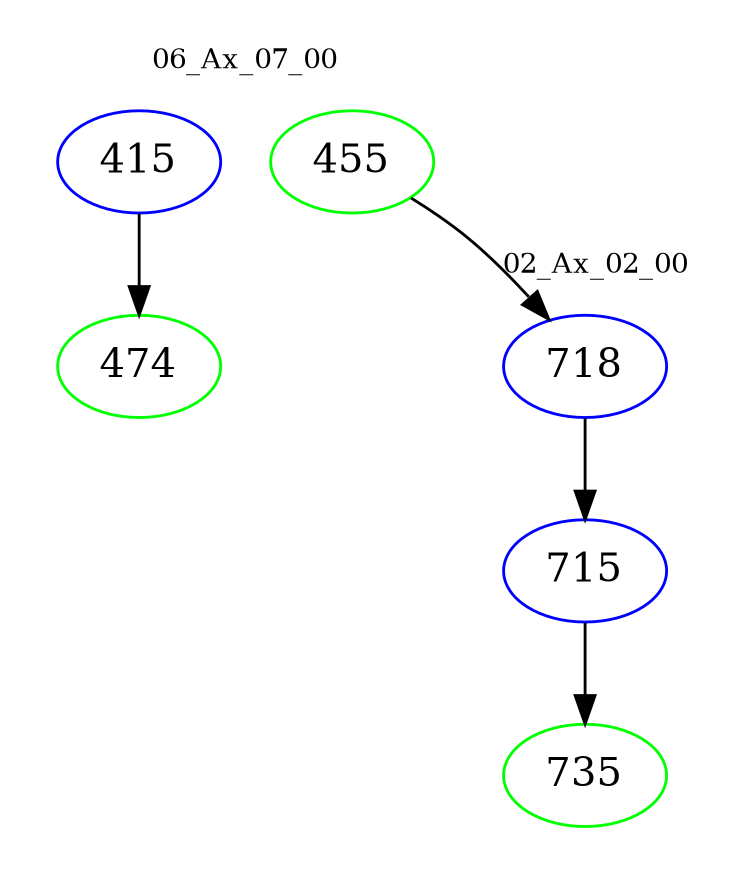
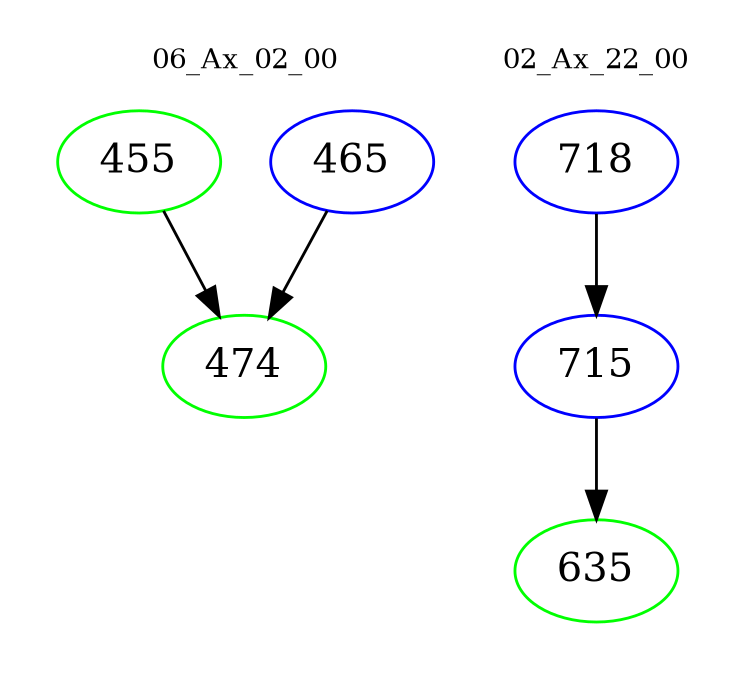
cluster "06_Ax_07_00": label "06_Ax_07_00" -> "06_Ax_02_00"
node "415": label "415" -> "465"
edge "455" -> "718": now "455" -> "474"
cluster "02_Ax_02_00": label "02_Ax_02_00" -> "02_Ax_22_00"
node "735": label "735" -> "635"
